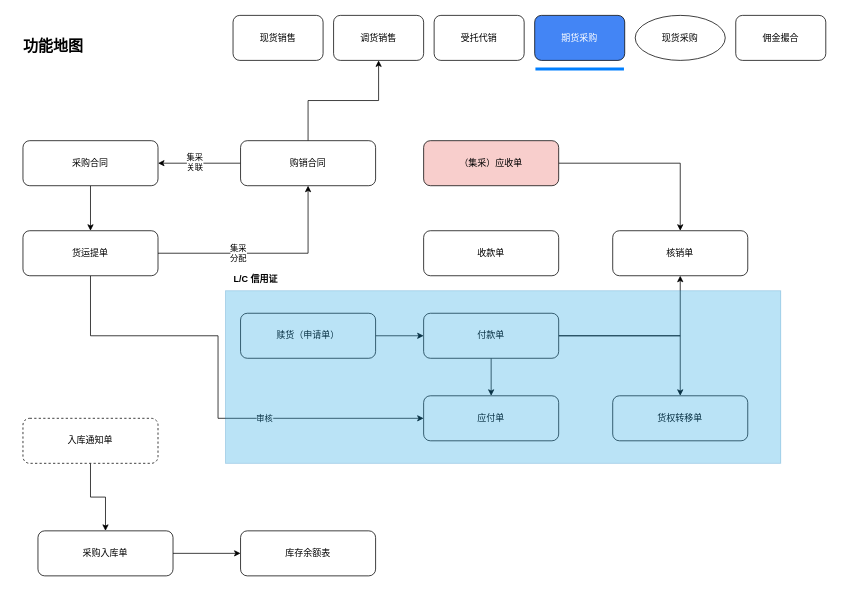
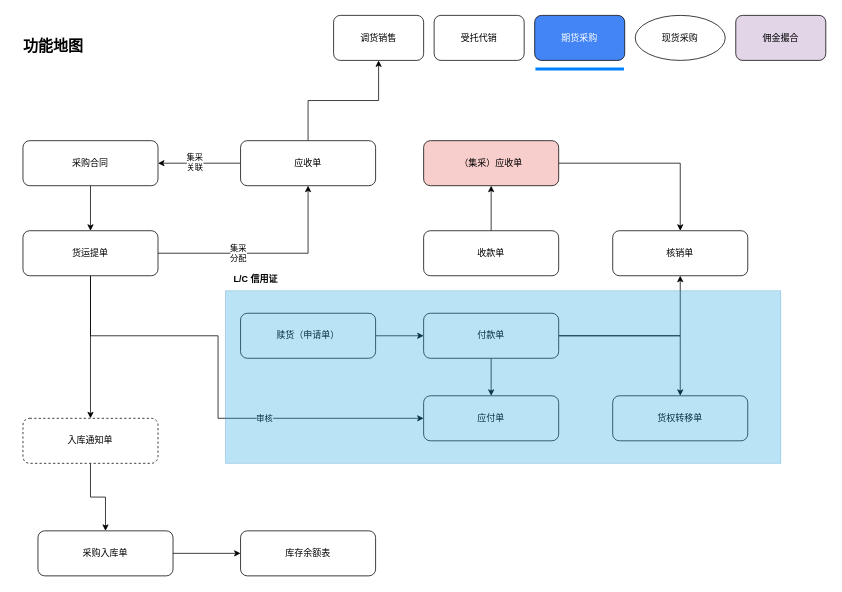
node "现货销售": removed
node "佣金撮合": fillcolor #ffffff -> #e1d5e7
node "购销合同": label "购销合同" -> "应收单"
edge "收款单" -> "（集采）应收单": added
edge "货运提单" -> "入库通知单": added
